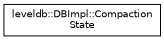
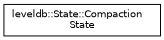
node "leveldb::DBImpl::Compaction State": label "leveldb::DBImpl::Compaction State" -> "leveldb::State::Compaction State"
